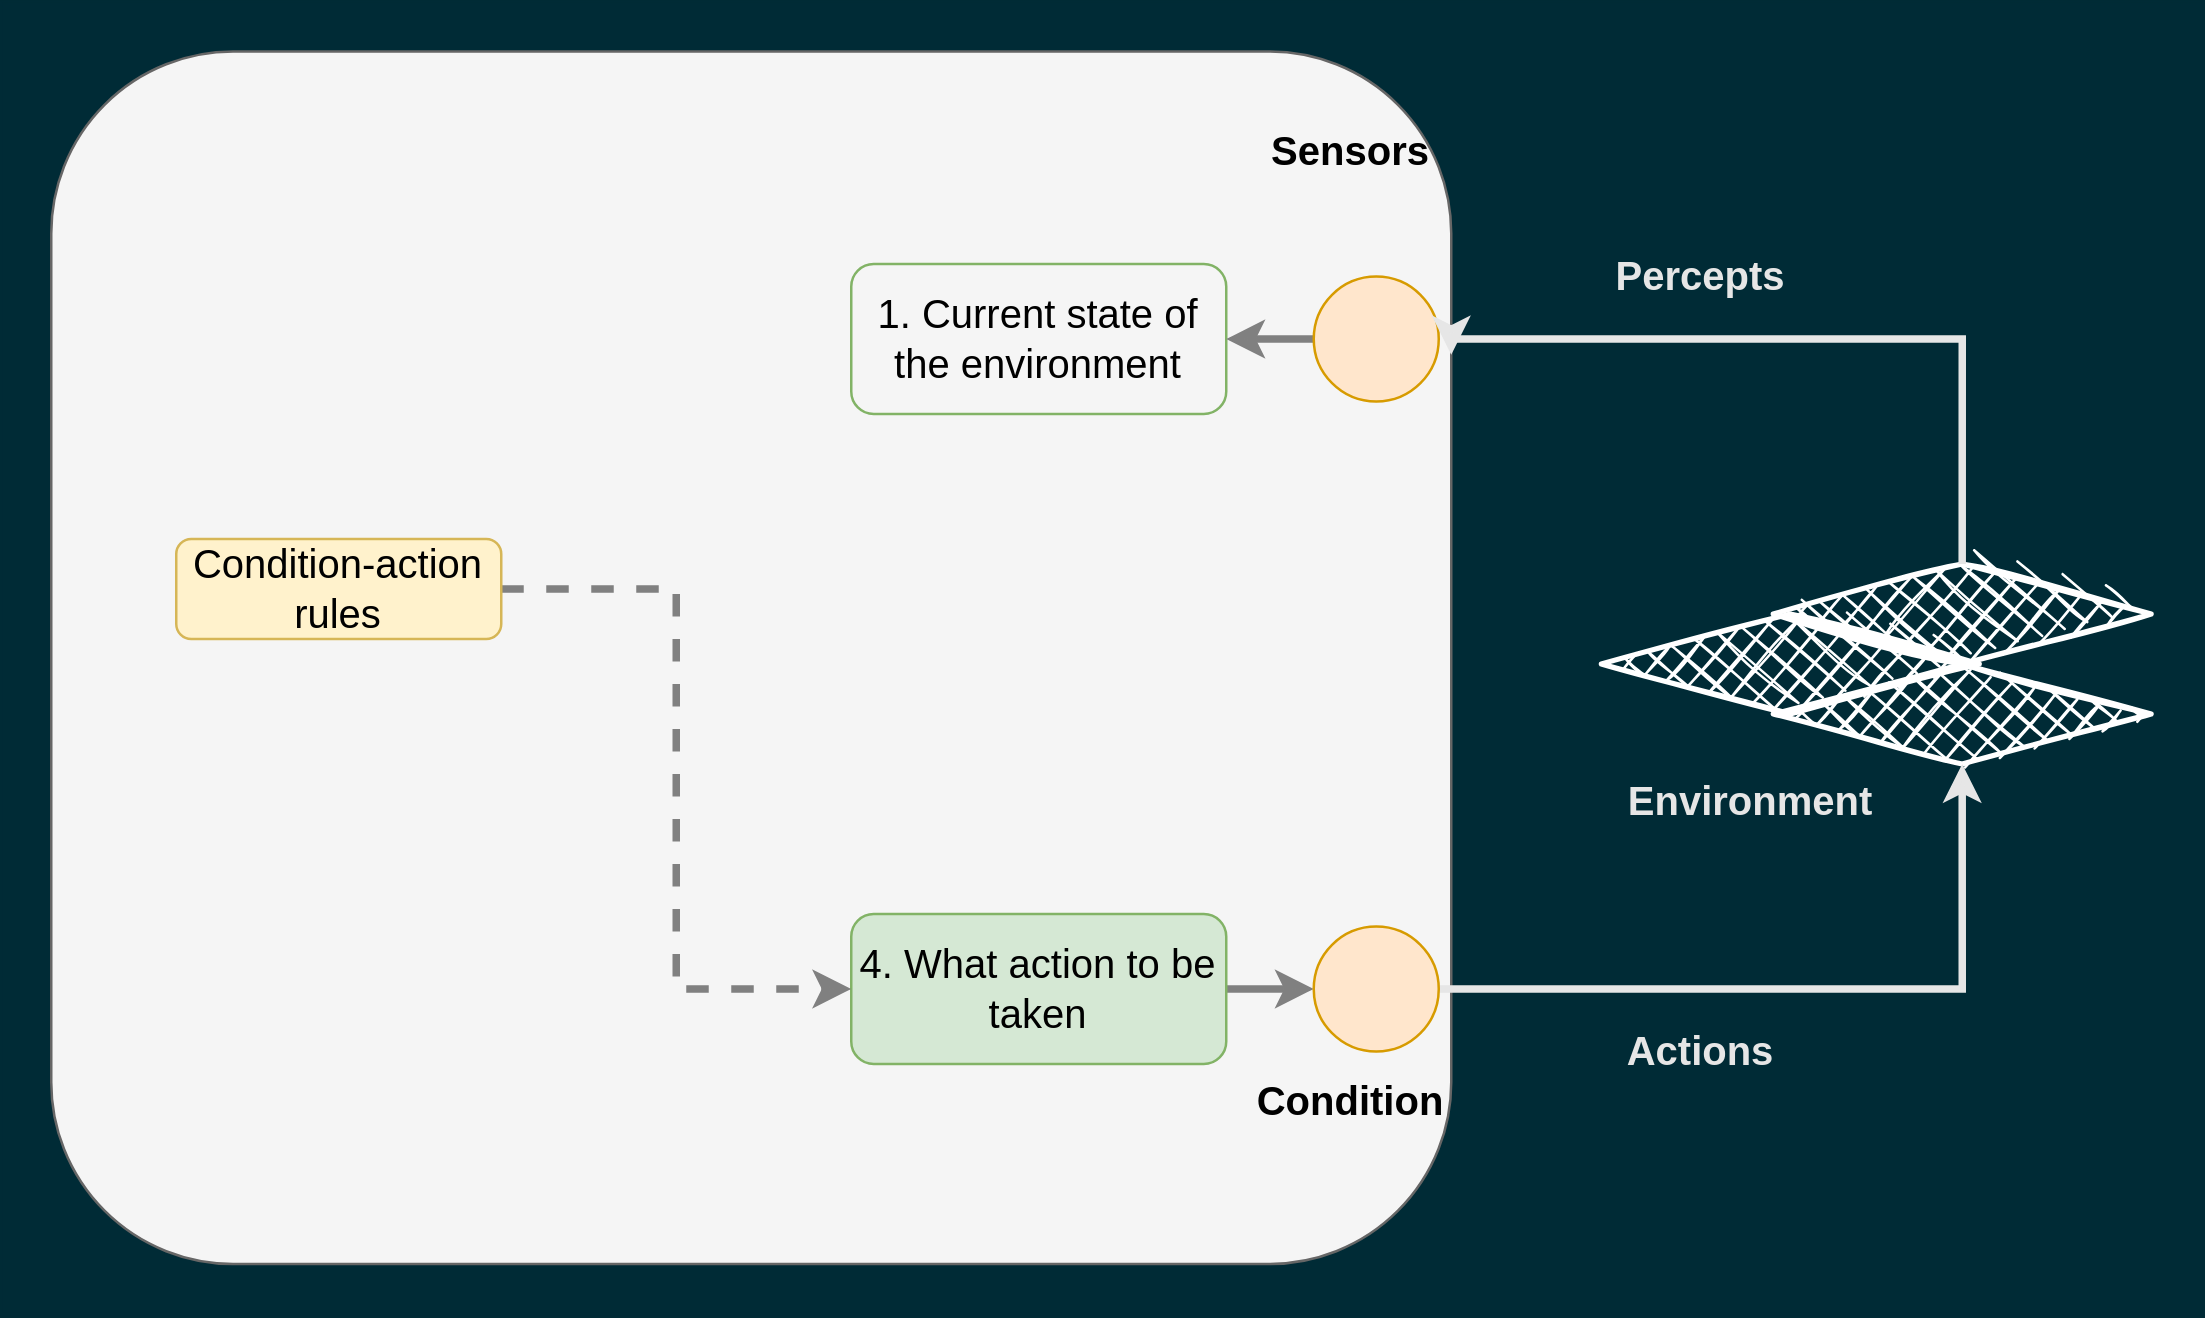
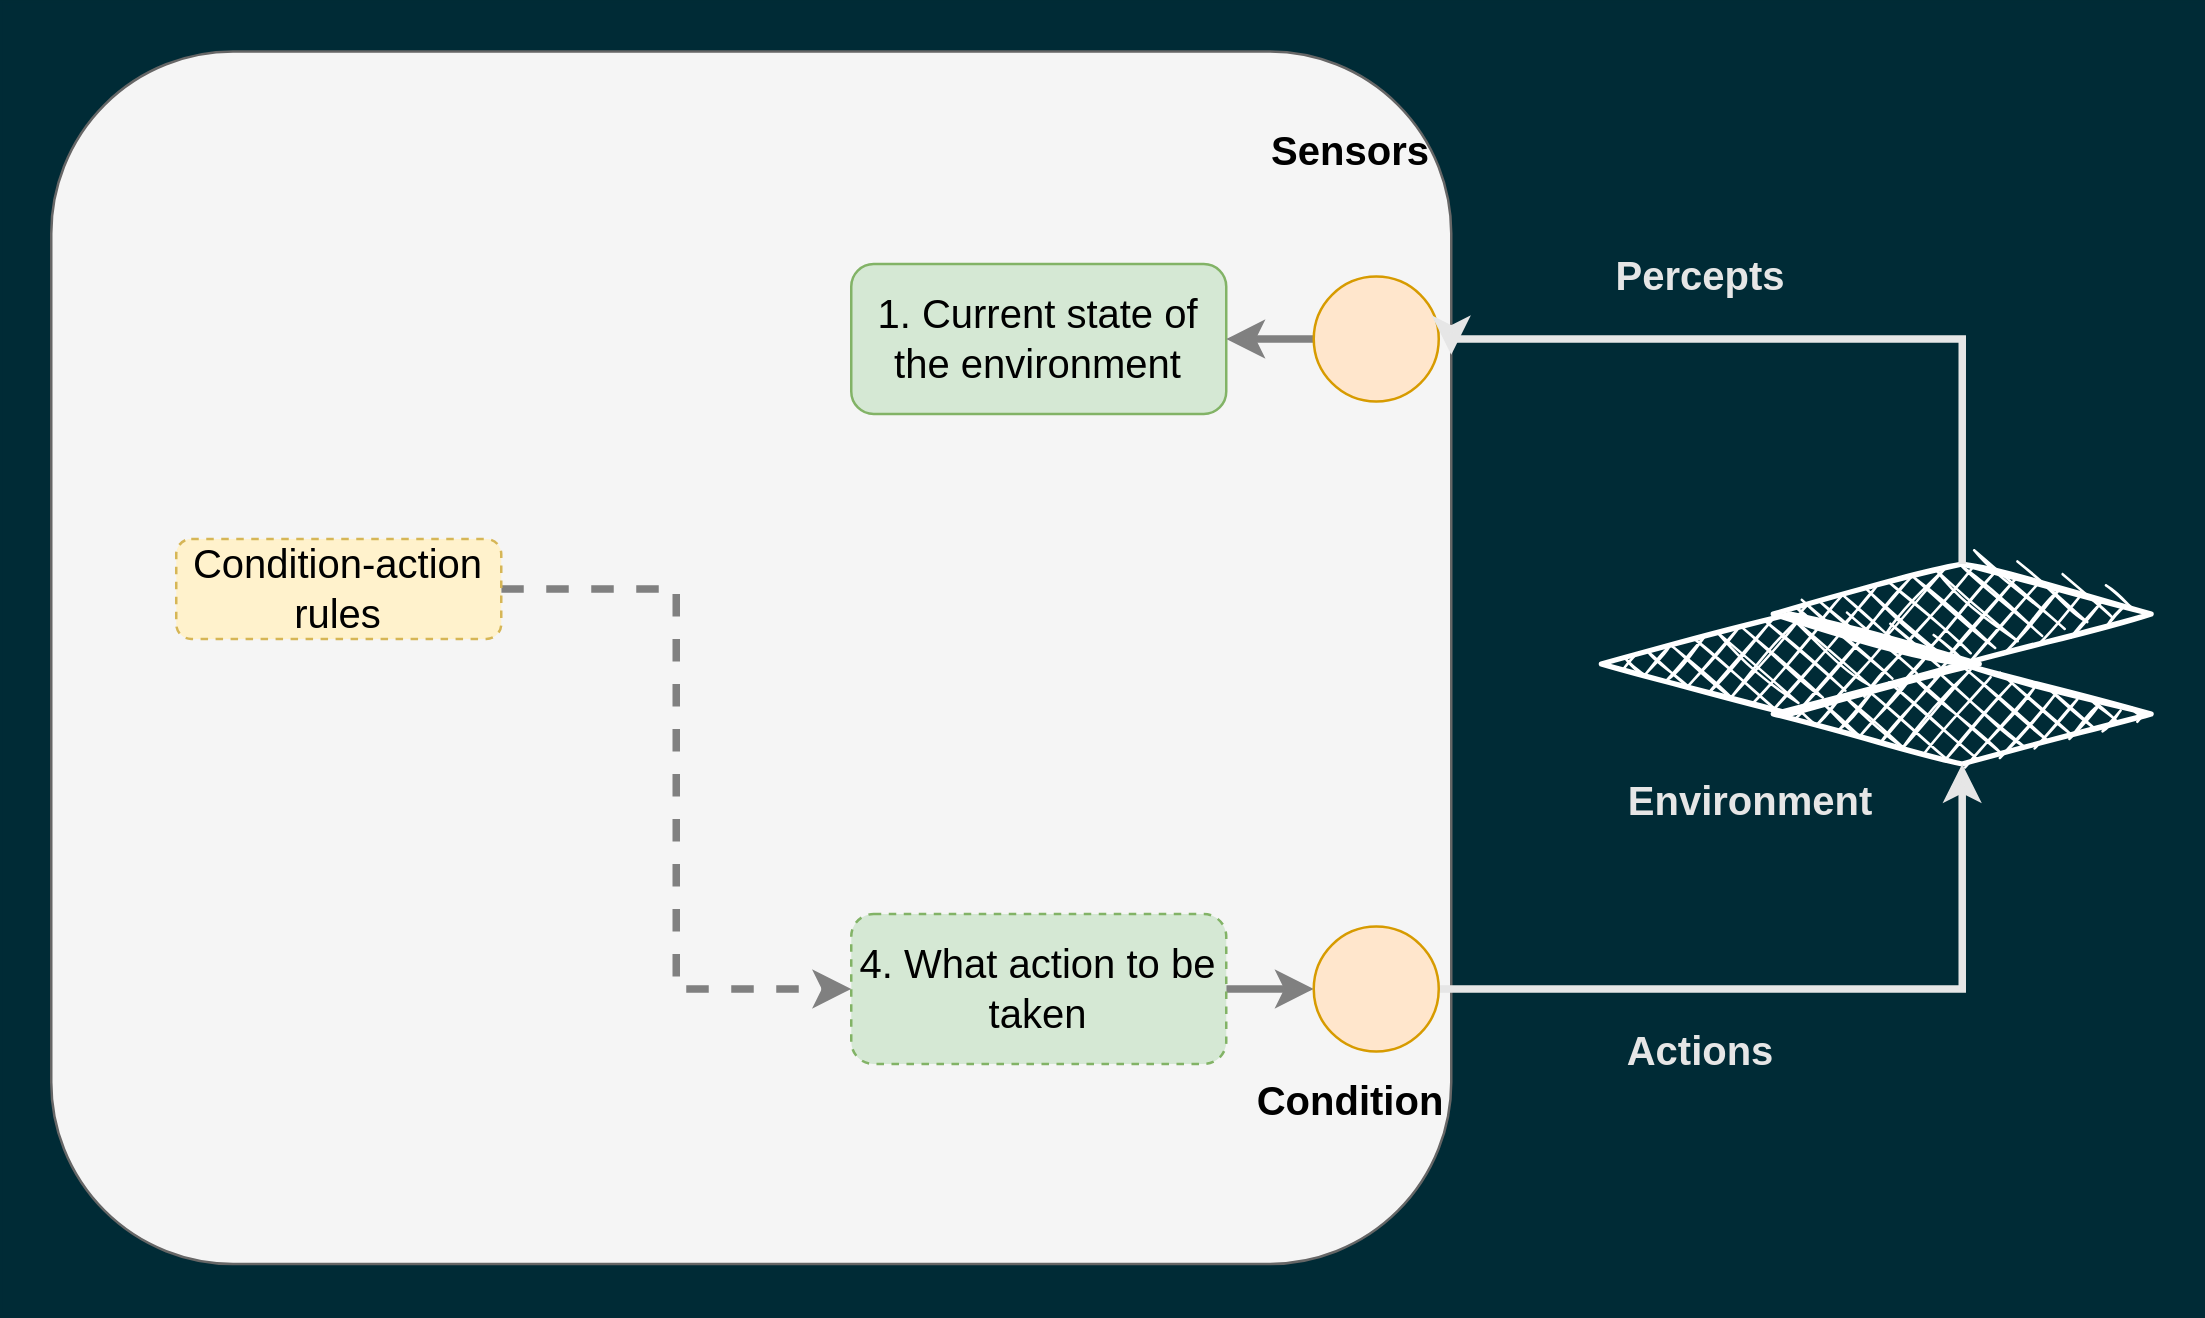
node "1. Current state of the environment": fillcolor #f5f5f5 -> #d5e8d4
node "Condition-action rules": style solid -> dashed
node "4. What action to be taken": style solid -> dashed
